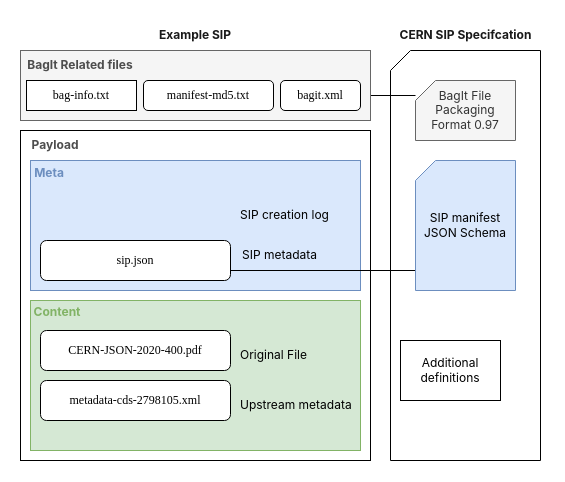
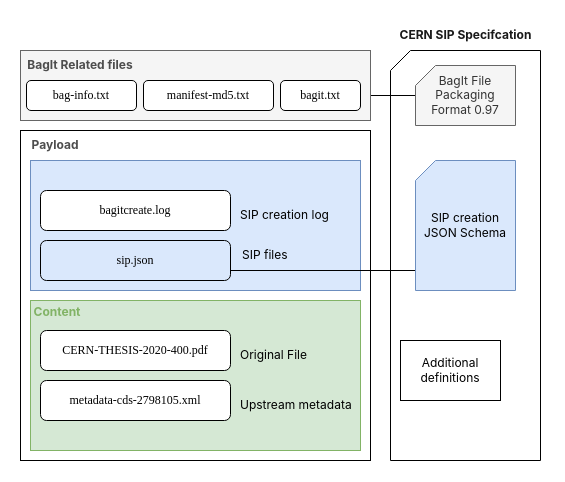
node "Example SIP": removed
node "bag-info.txt": shape rectangle -> rounded rectangle
node "bagit.xml": label "bagit.xml" -> "bagit.txt"
node "BagIt File Packaging Format 0.97": moved (466, 111) -> (466, 96)
node "Meta": removed
node "bagitcreate.log": added
node "SIP manifest JSON Schema": label "SIP manifest JSON Schema" -> "SIP creation JSON Schema"
node "SIP metadata": label "SIP metadata" -> "SIP files"
node "sip.json": fillcolor #ffffff -> #dae8fc
node "CERN-JSON-2020-400.pdf": label "CERN-JSON-2020-400.pdf" -> "CERN-THESIS-2020-400.pdf"
